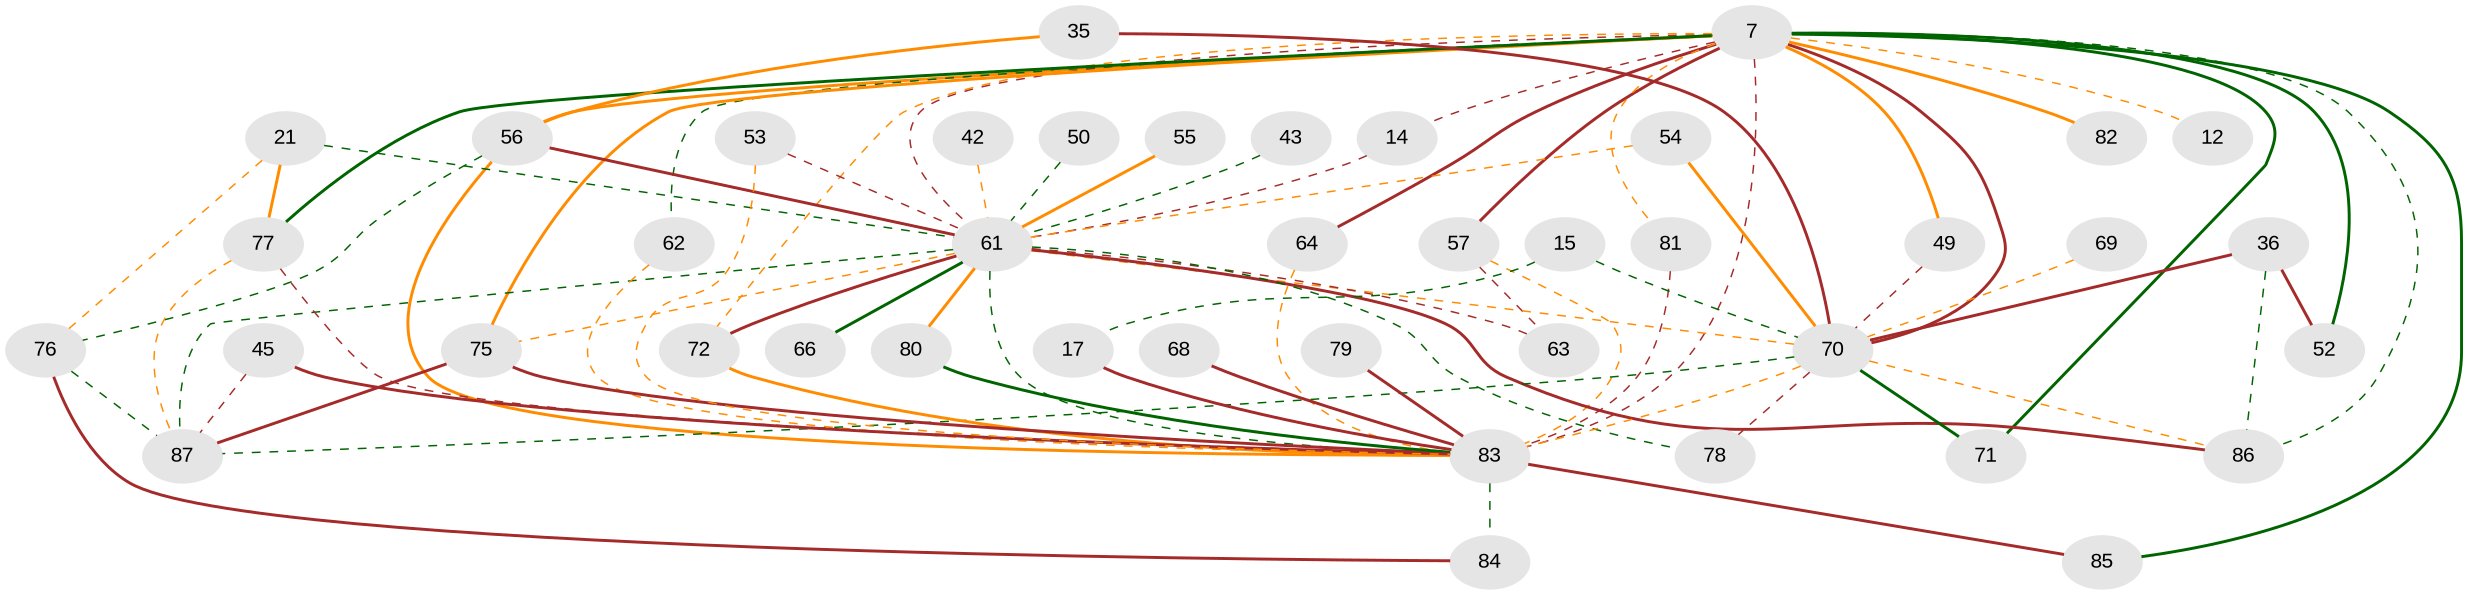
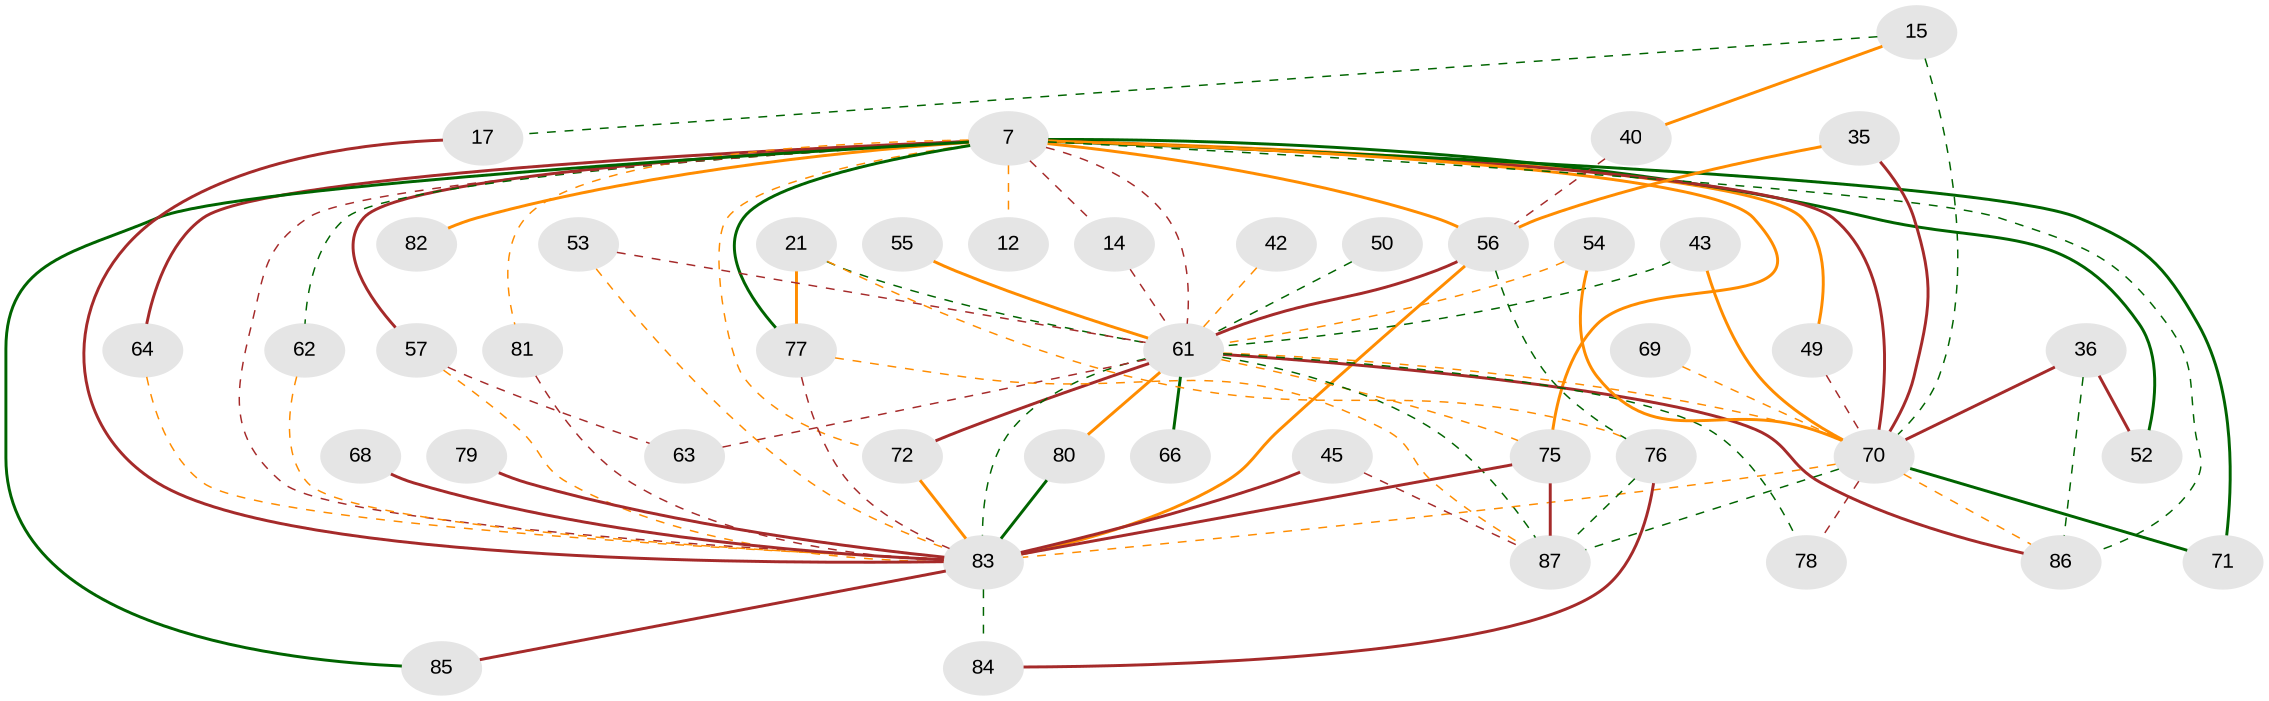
node "40": added
edge "43" -- "70": added
